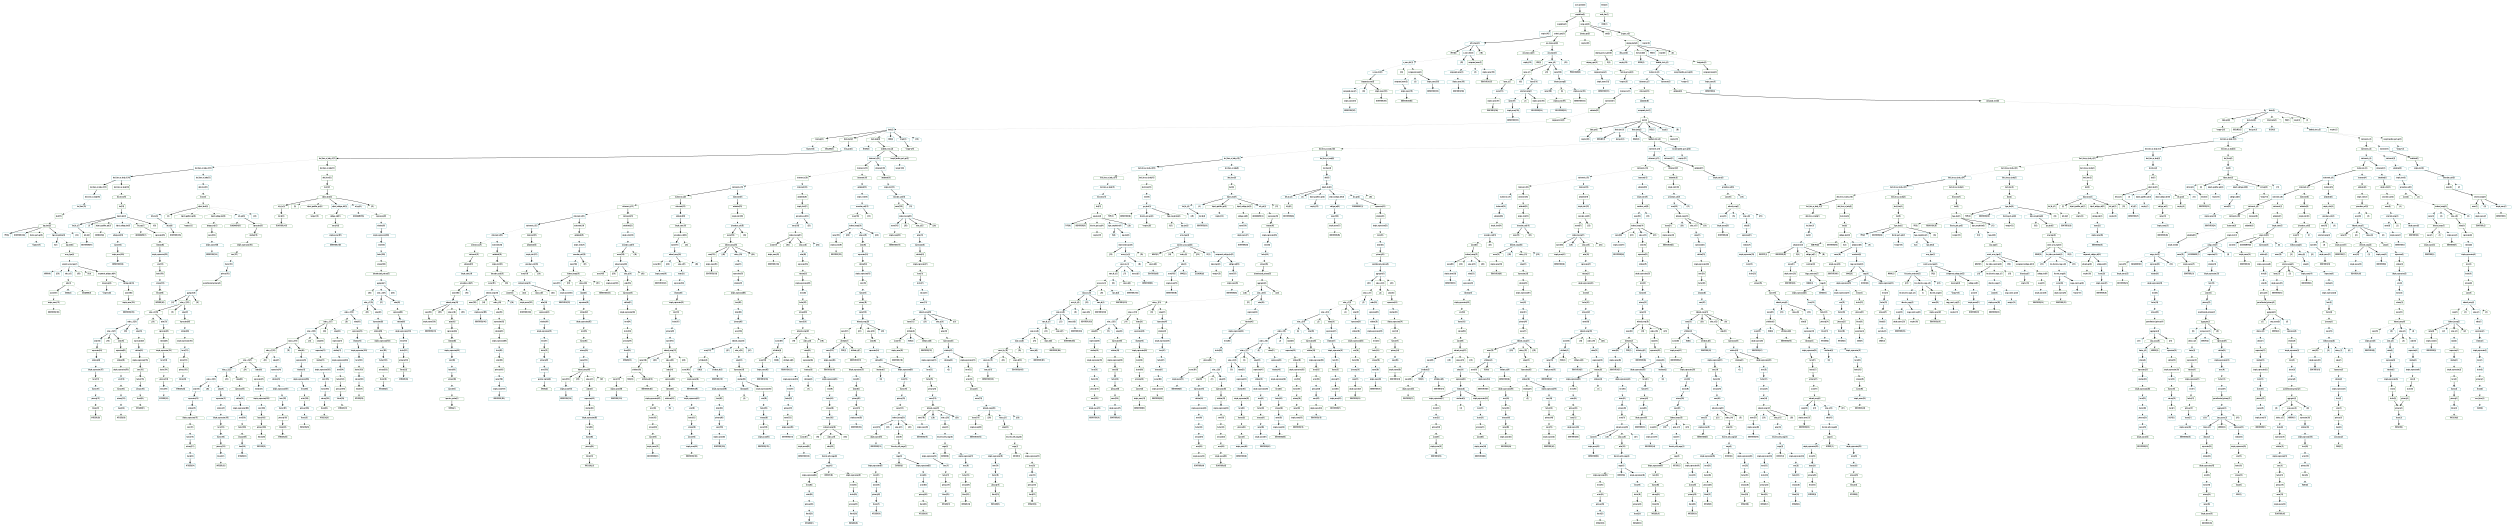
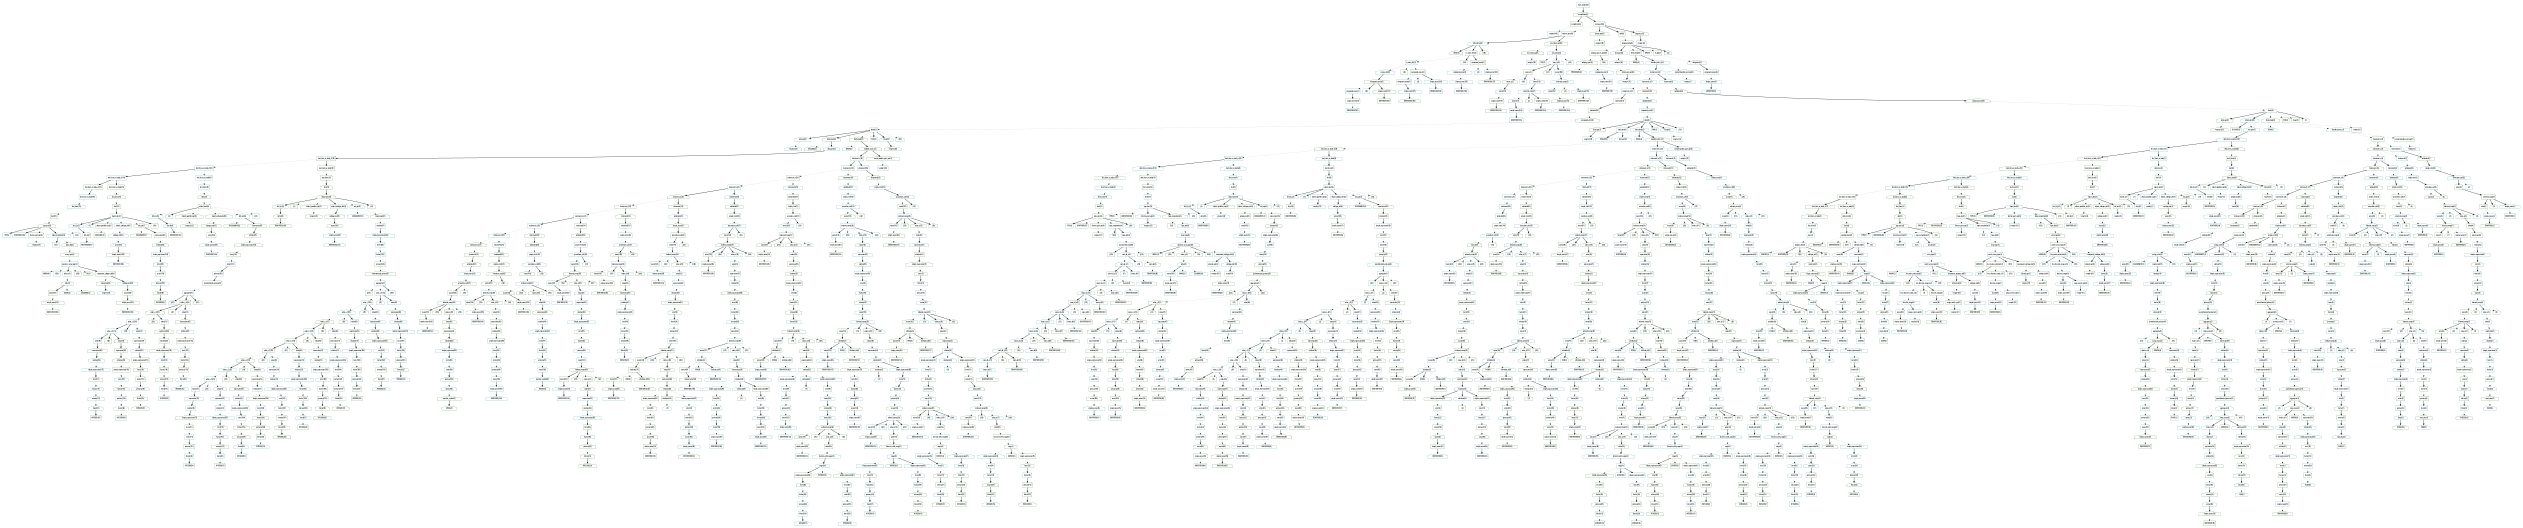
edge "primary(4)" -> "primary(5)": now "primary(4)" -> "literal(2)"
